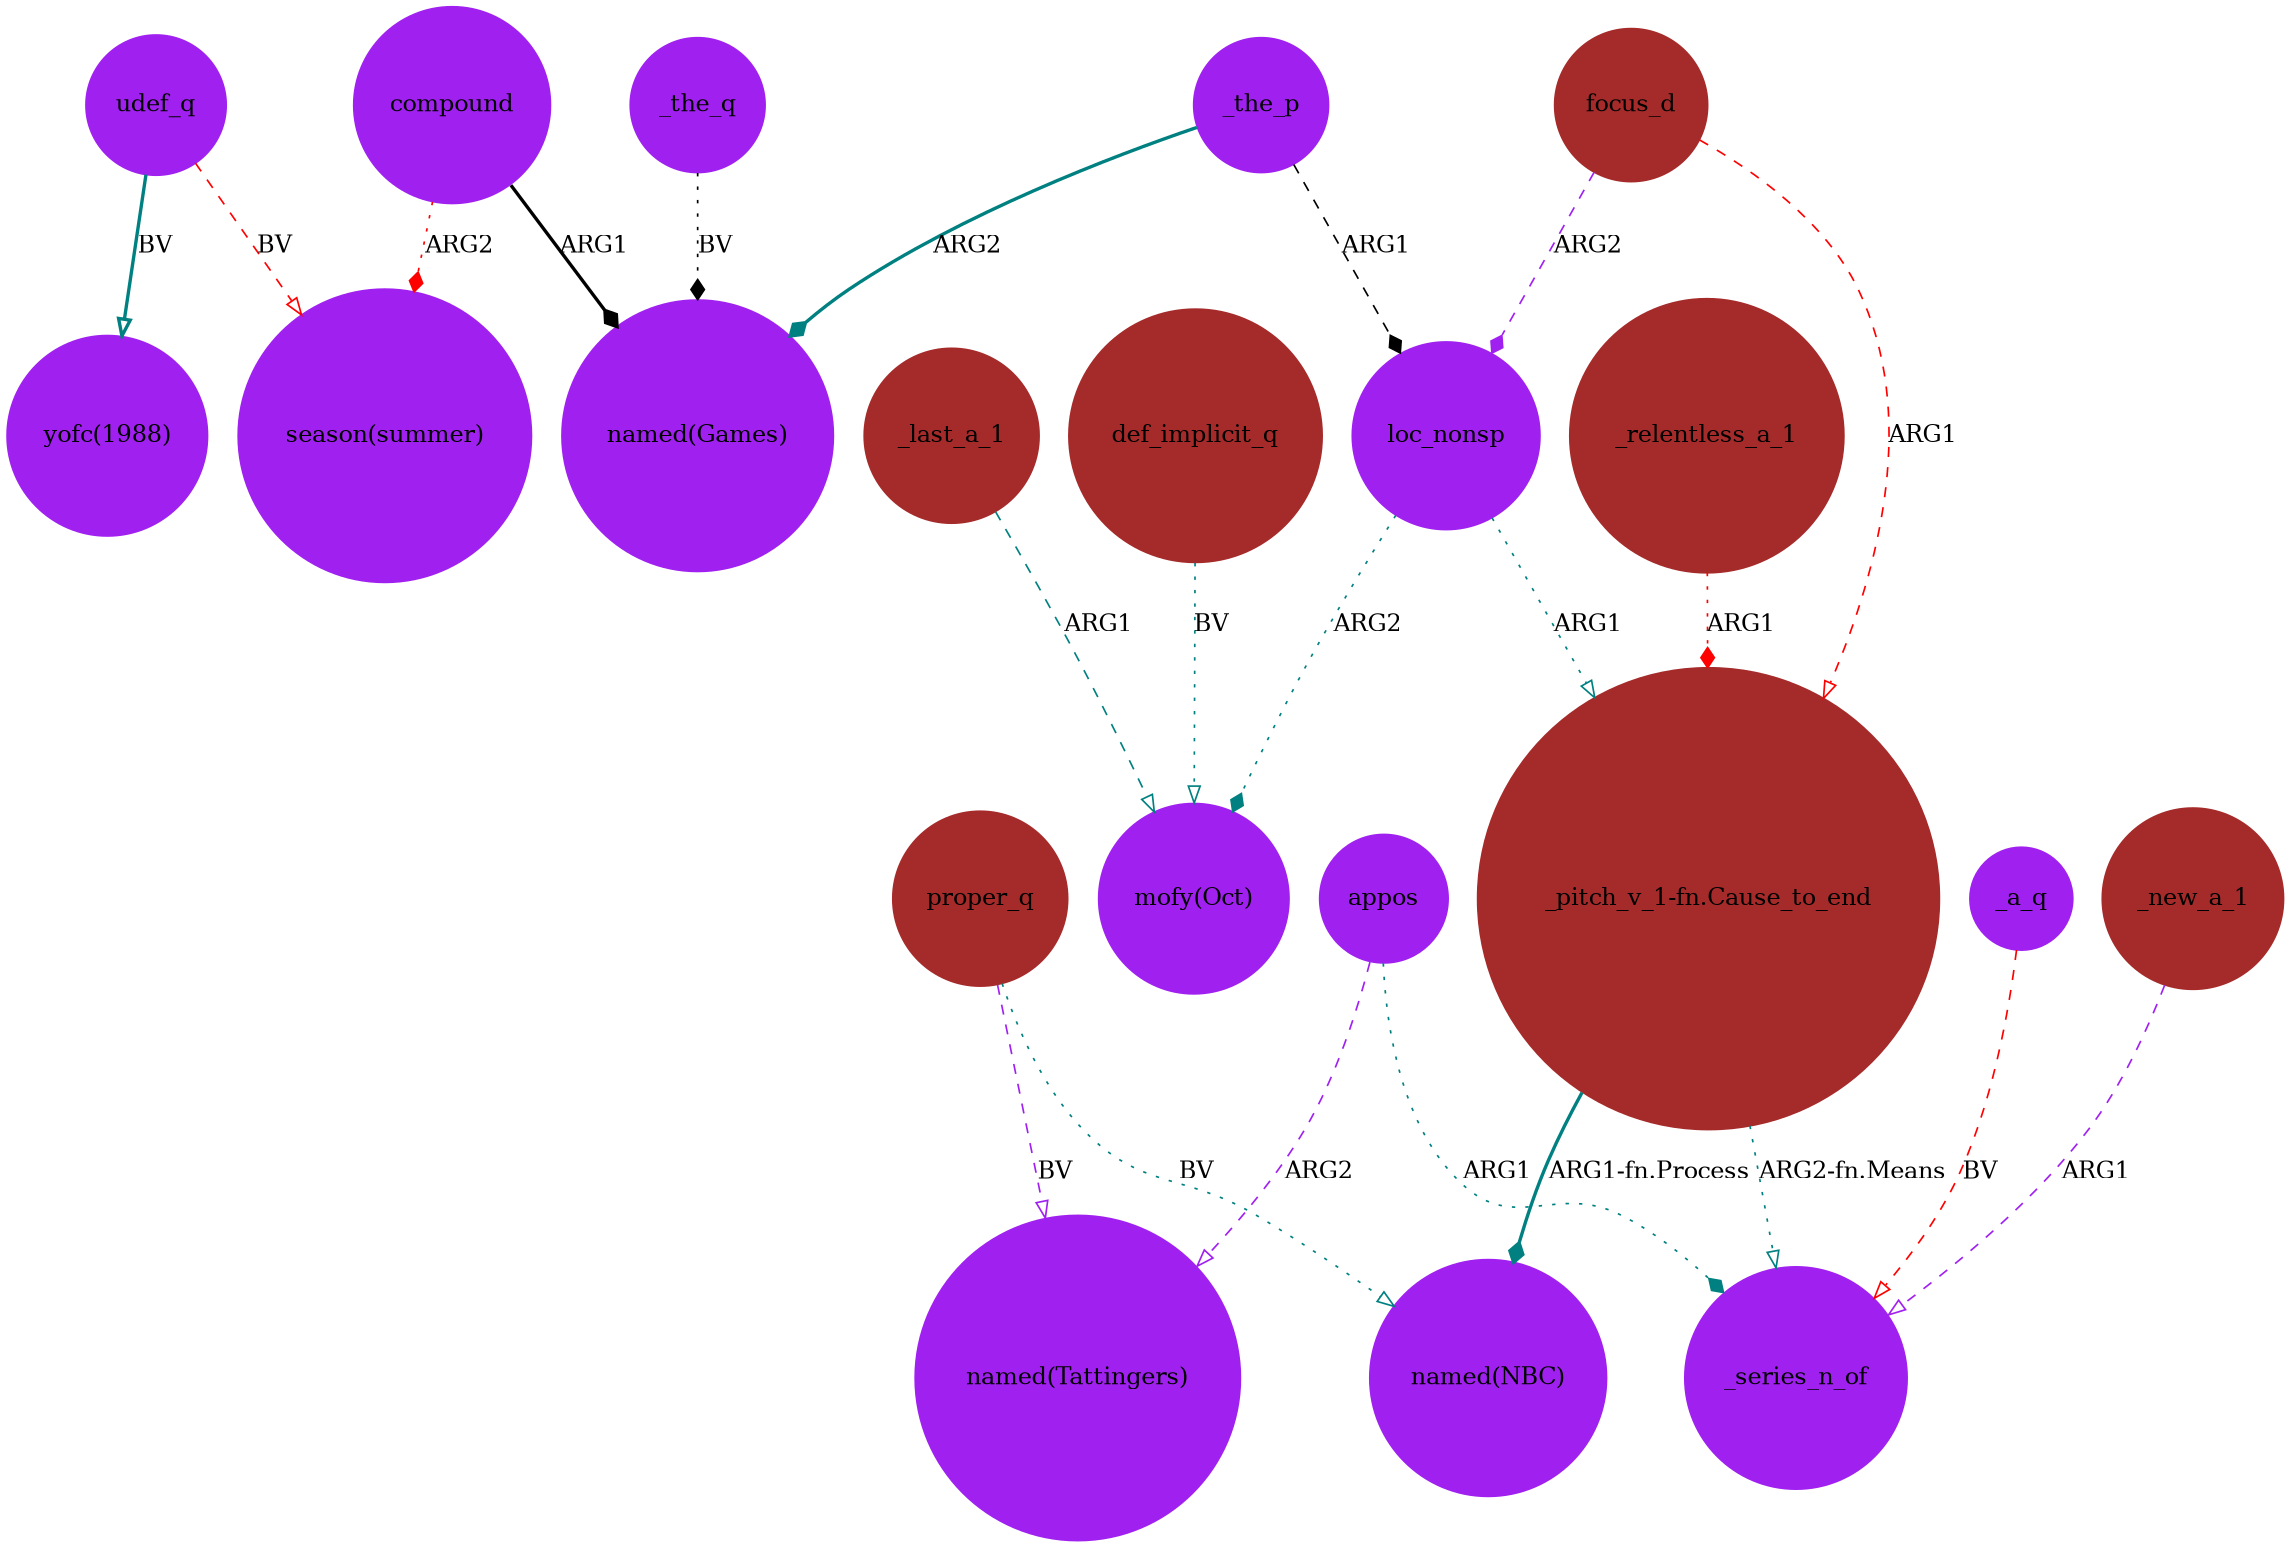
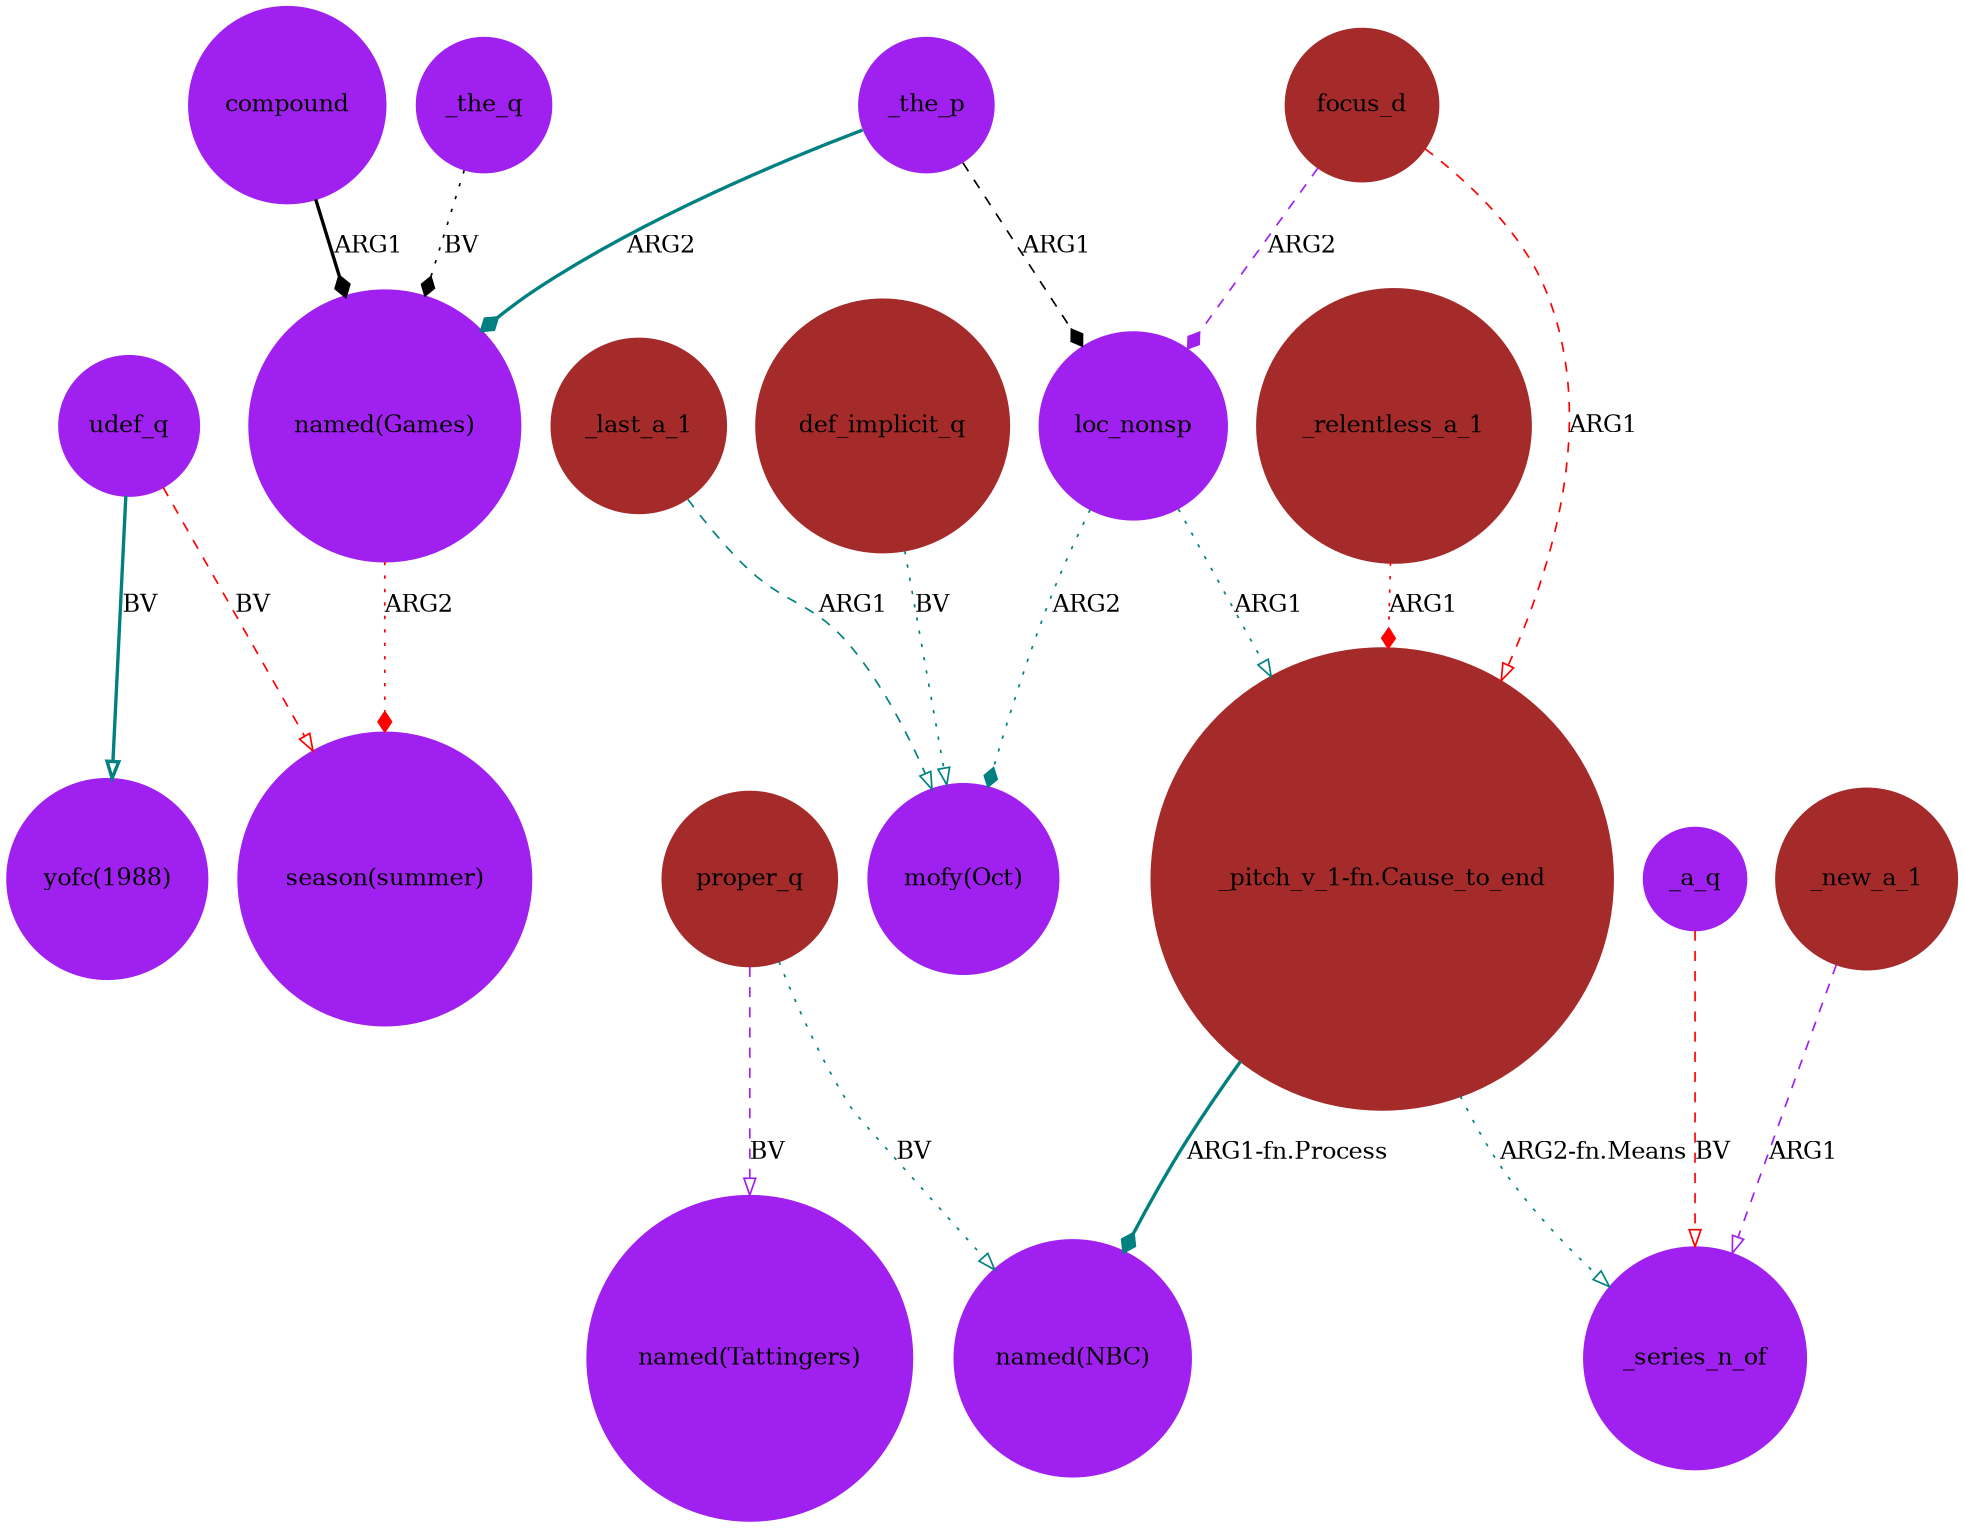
edge "compound" -> "season(summer)": now "named(Games)" -> "season(summer)"
node "appos": removed
